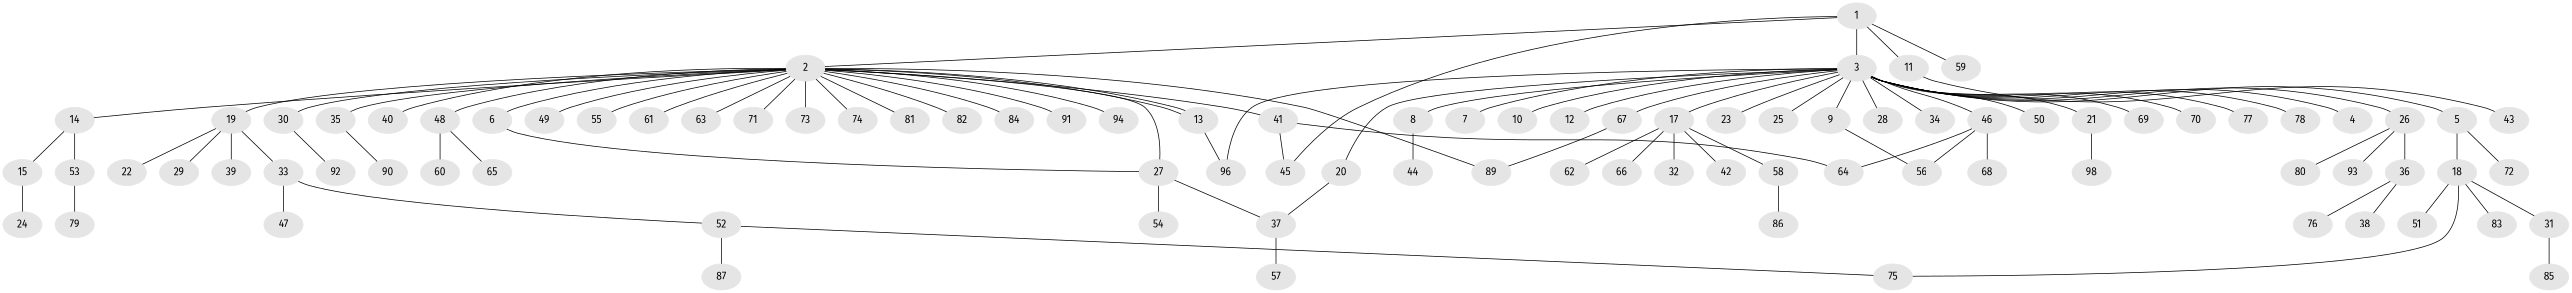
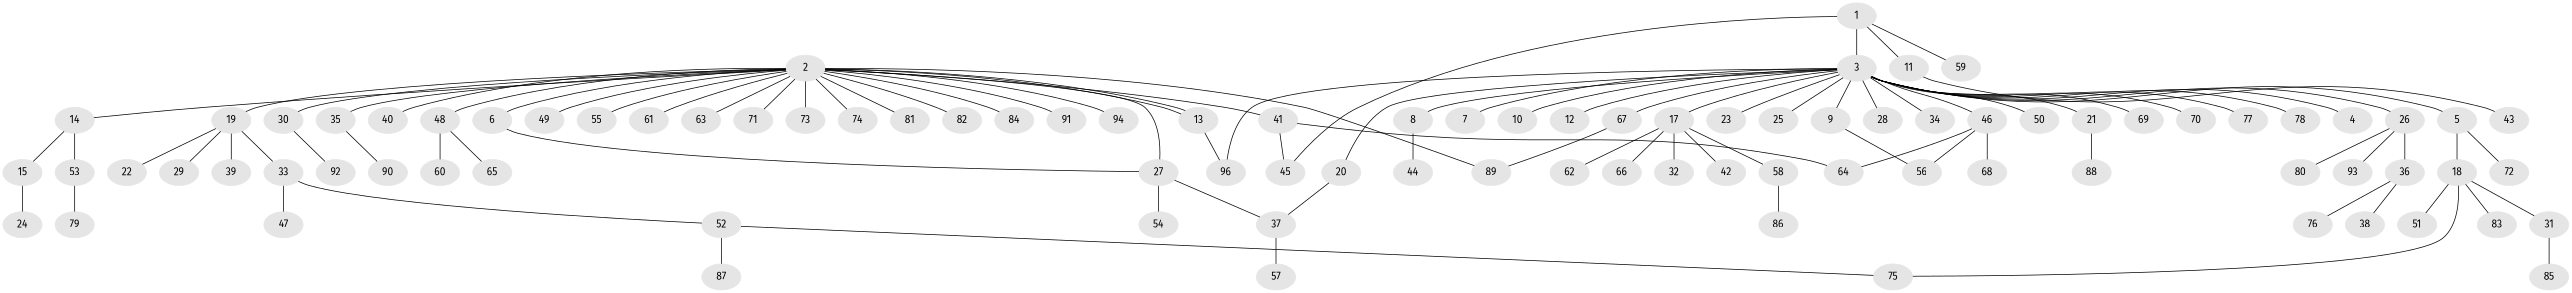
edge "1" -- "2": removed
node "98": label "98" -> "88"
